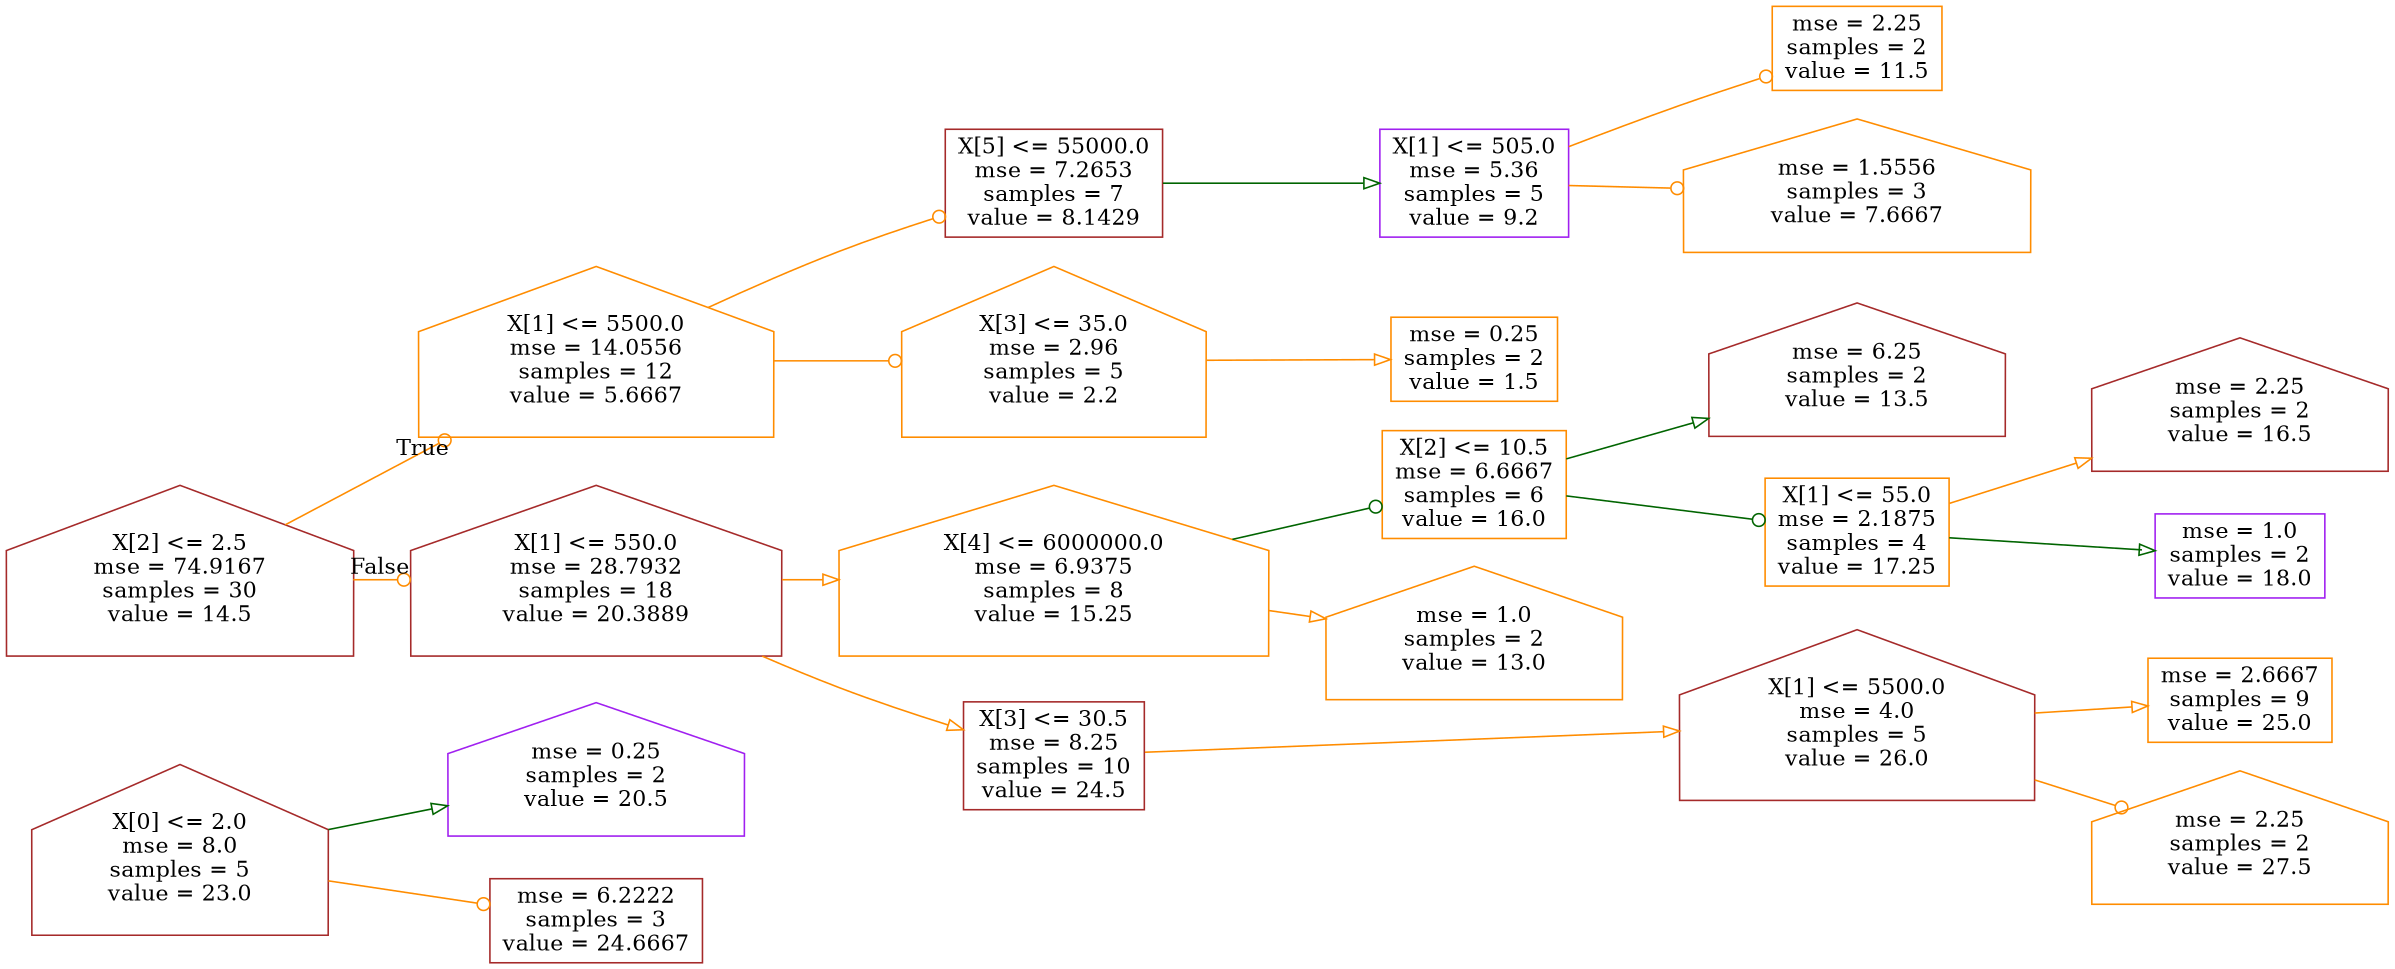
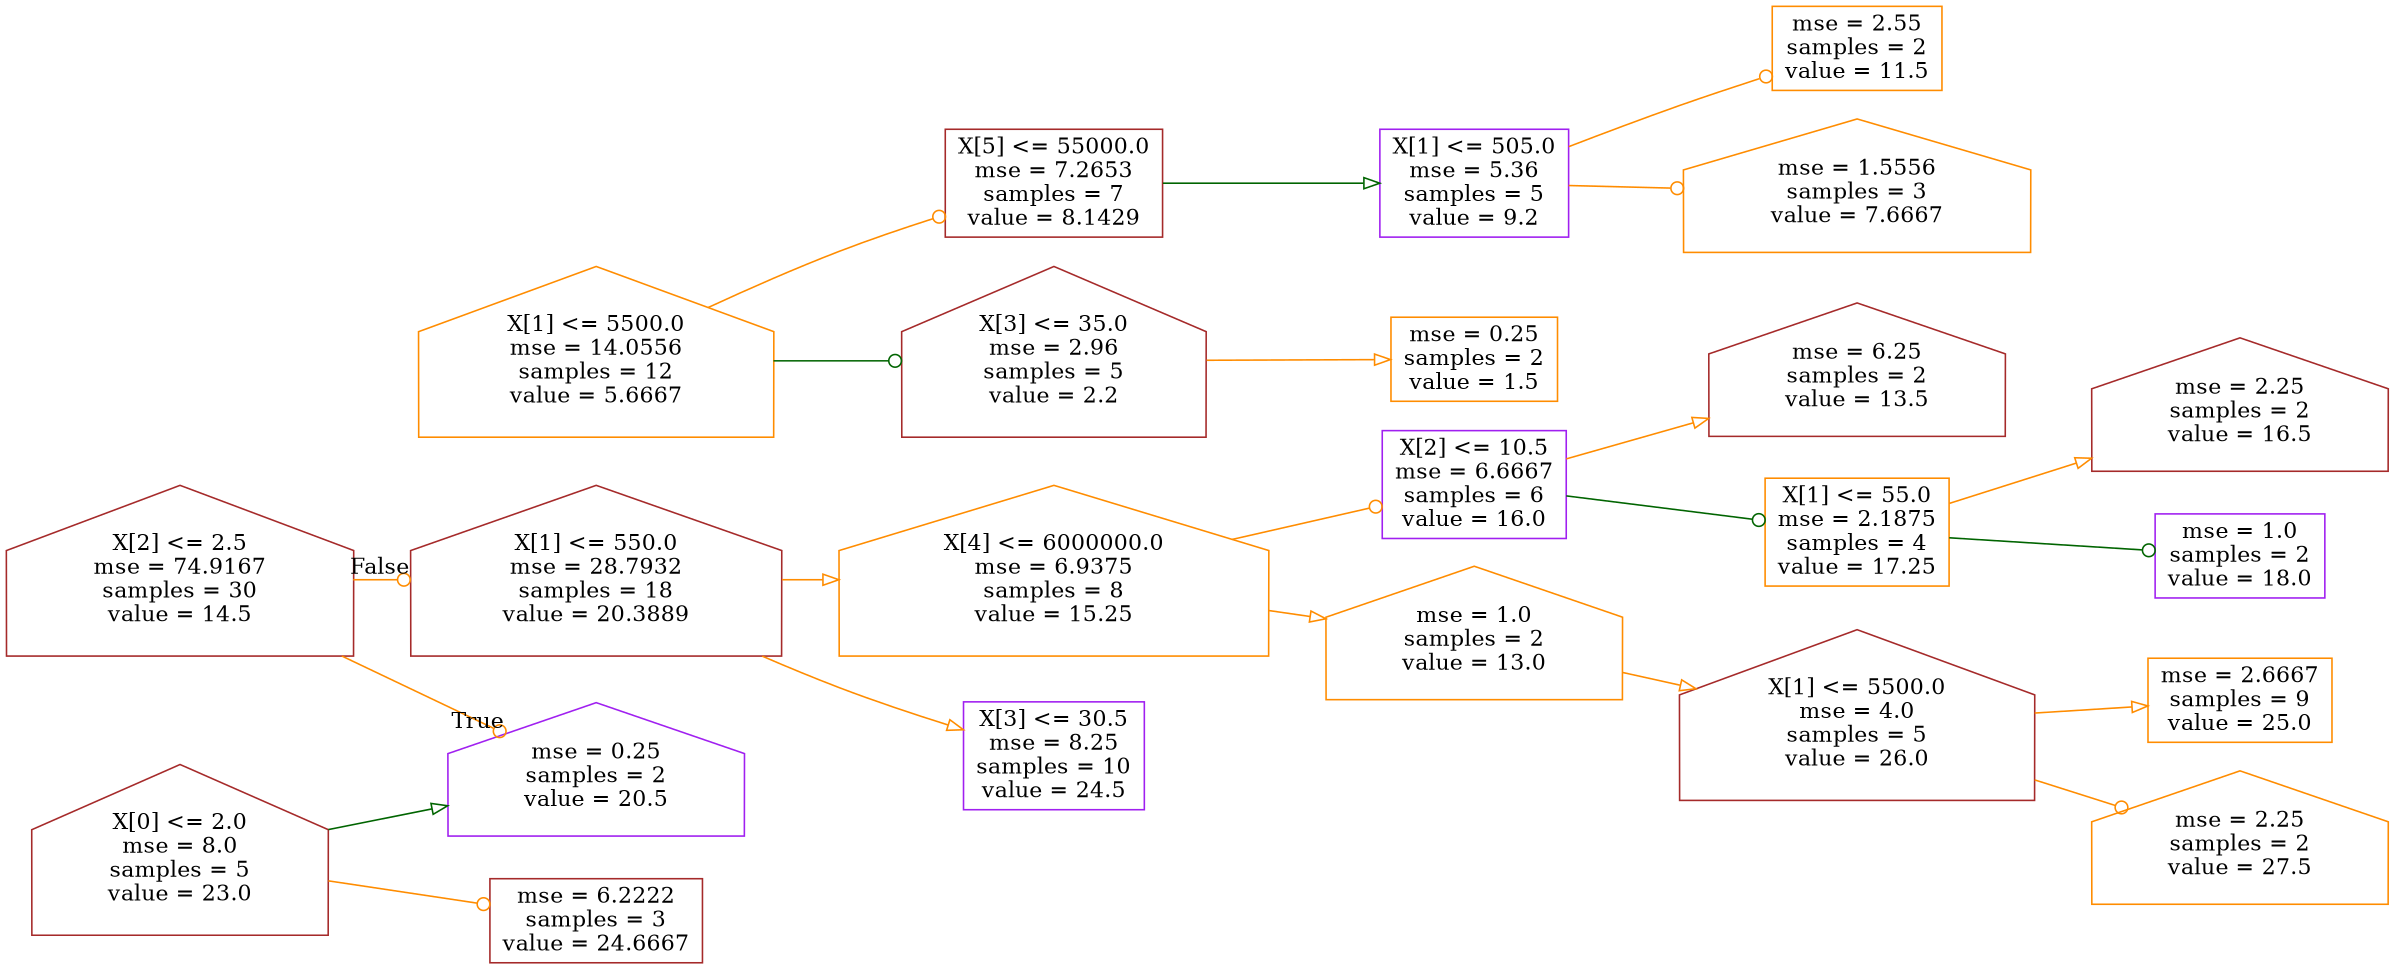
node "mse = 2.25 samples = 2 value = 11.5": label "mse = 2.25 samples = 2 value = 11.5" -> "mse = 2.55 samples = 2 value = 11.5"
edge "X[1] <= 5500.0 mse = 14.0556 samples = 12 value = 5.6667" -> "X[3] <= 35.0 mse = 2.96 samples = 5 value = 2.2": color darkorange -> darkgreen
node "X[3] <= 35.0 mse = 2.96 samples = 5 value = 2.2": color darkorange -> brown
edge "X[2] <= 10.5 mse = 6.6667 samples = 6 value = 16.0" -> "mse = 6.25 samples = 2 value = 13.5": color darkgreen -> darkorange
edge "X[2] <= 2.5 mse = 74.9167 samples = 30 value = 14.5" -> "X[1] <= 5500.0 mse = 14.0556 samples = 12 value = 5.6667": now "X[2] <= 2.5 mse = 74.9167 samples = 30 value = 14.5" -> "mse = 0.25 samples = 2 value = 20.5"
node "X[2] <= 10.5 mse = 6.6667 samples = 6 value = 16.0": color darkorange -> purple
edge "X[4] <= 6000000.0 mse = 6.9375 samples = 8 value = 15.25" -> "X[2] <= 10.5 mse = 6.6667 samples = 6 value = 16.0": color darkgreen -> darkorange
edge "X[1] <= 55.0 mse = 2.1875 samples = 4 value = 17.25" -> "mse = 1.0 samples = 2 value = 18.0": arrowhead onormal -> odot
edge "X[3] <= 30.5 mse = 8.25 samples = 10 value = 24.5" -> "X[1] <= 5500.0 mse = 4.0 samples = 5 value = 26.0": now "mse = 1.0 samples = 2 value = 13.0" -> "X[1] <= 5500.0 mse = 4.0 samples = 5 value = 26.0"
node "X[3] <= 30.5 mse = 8.25 samples = 10 value = 24.5": color brown -> purple
